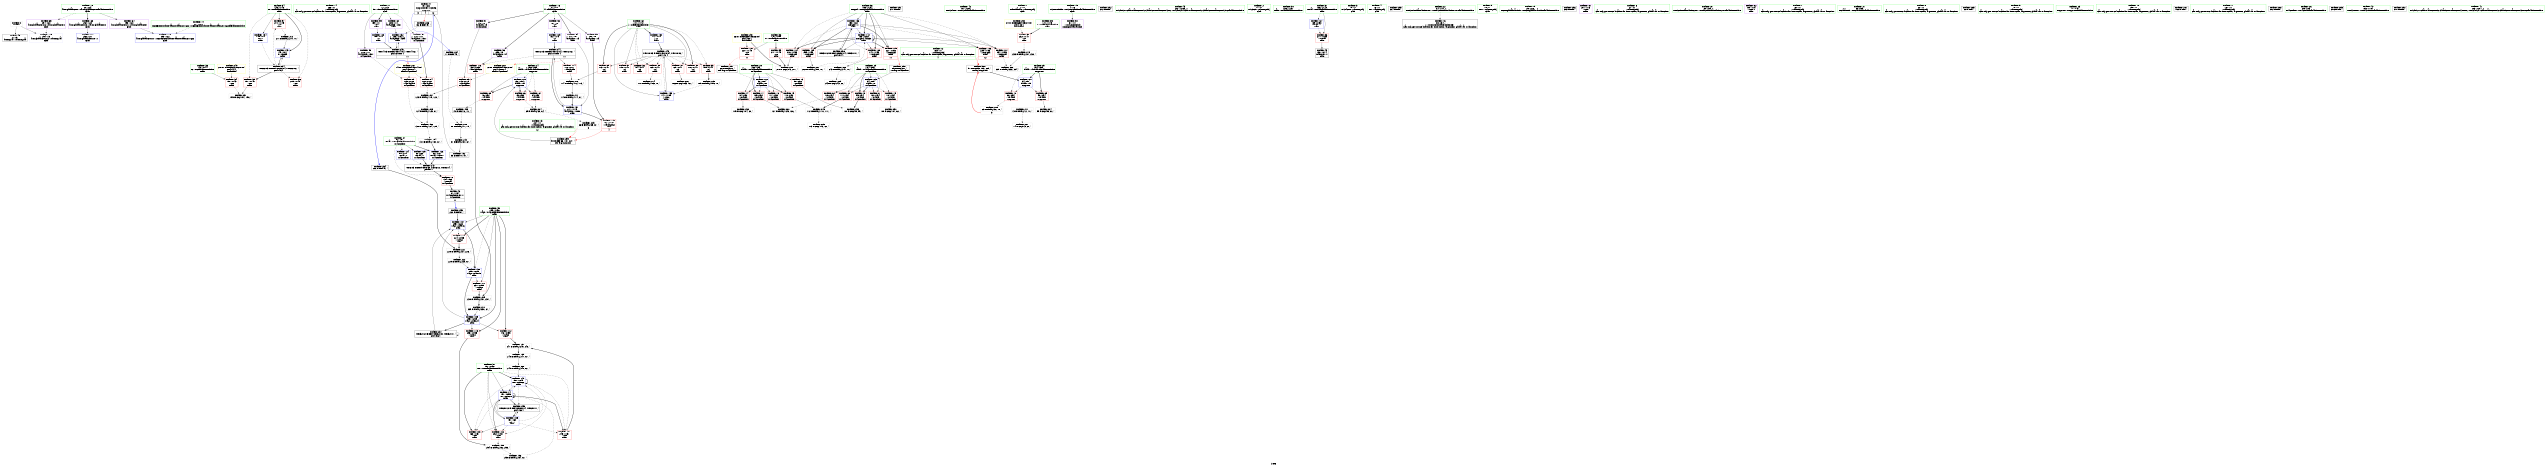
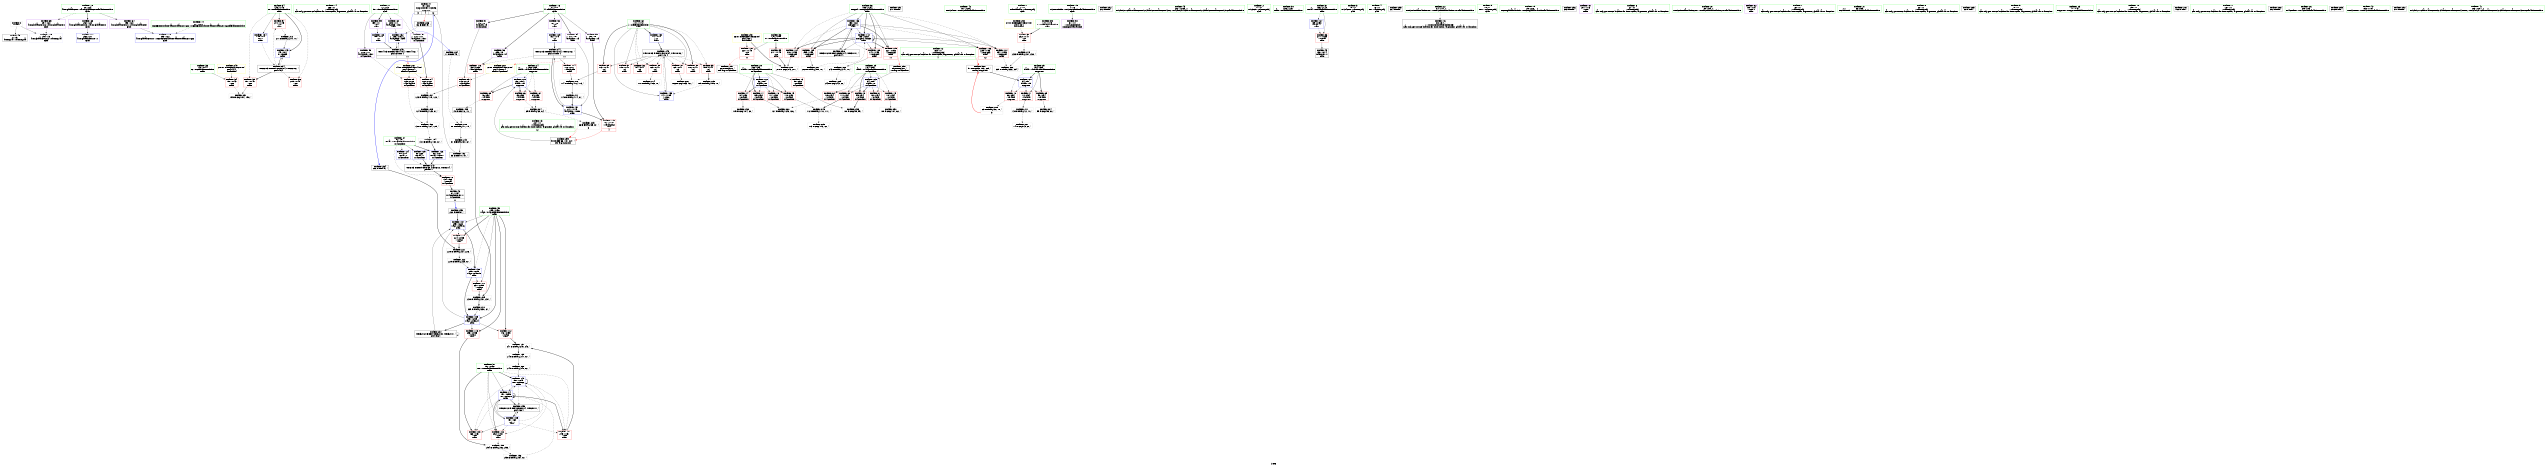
node "NodeID: 71": added
